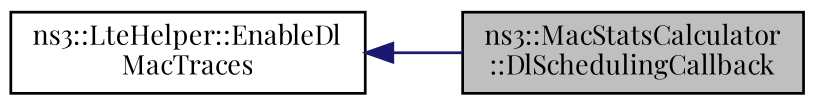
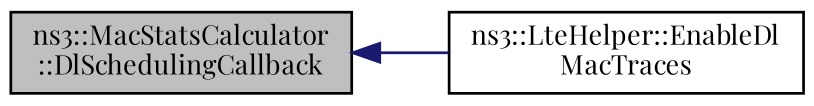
edge "ns3::MacStatsCalculator ::DlSchedulingCallback" -> "ns3::LteHelper::EnableDl MacTraces": reversed
